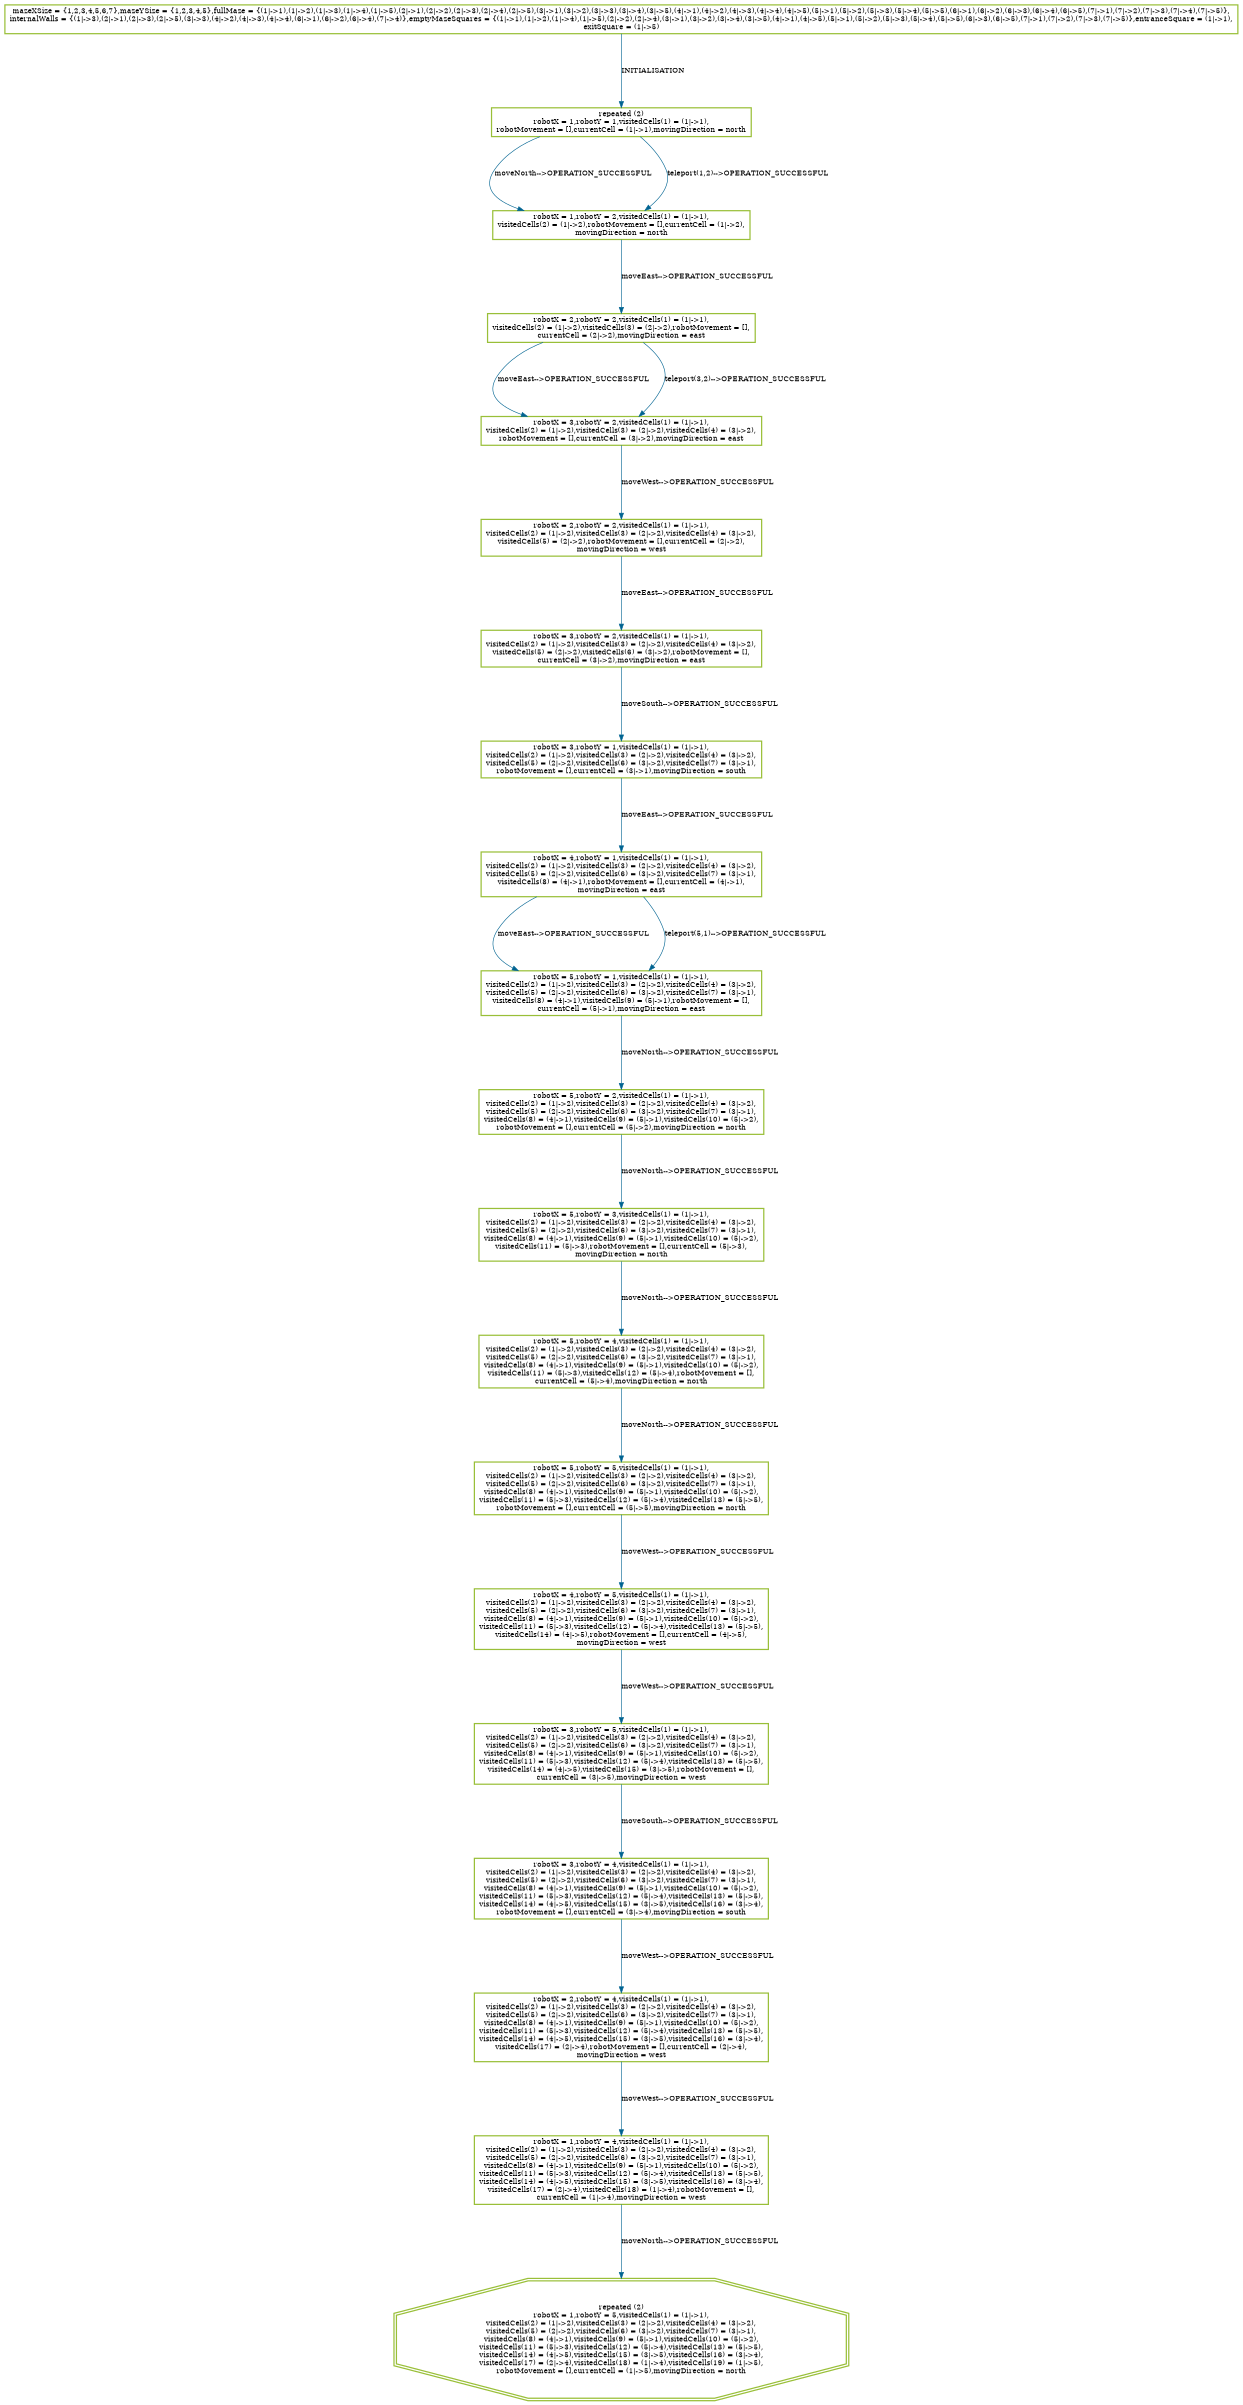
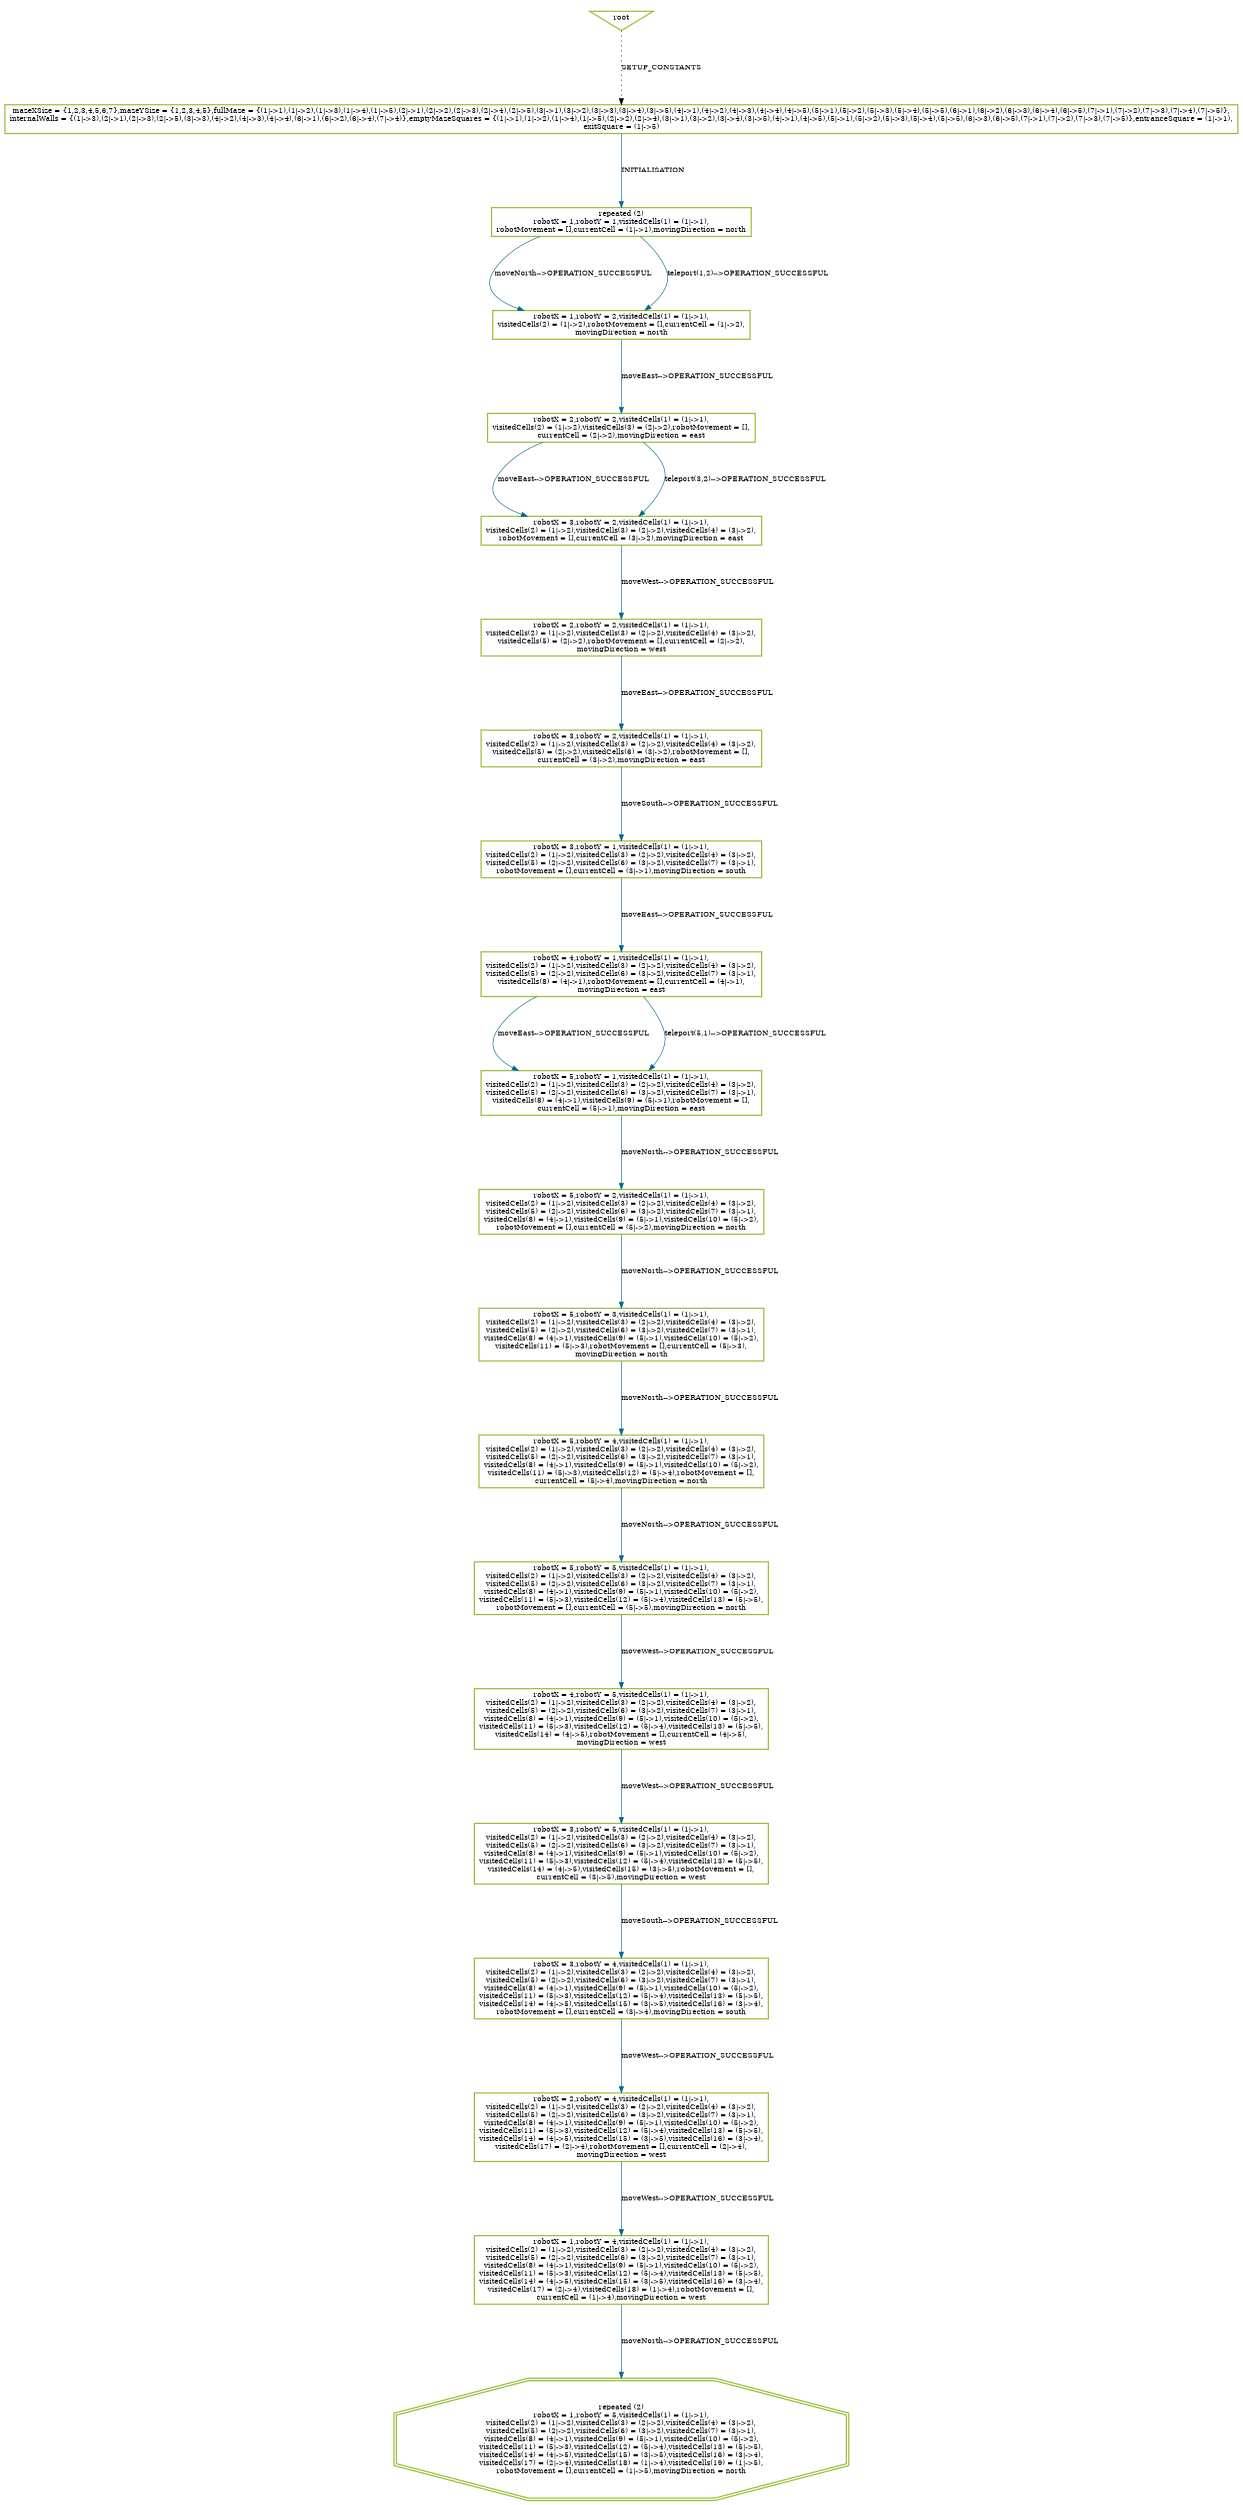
node "root": added
